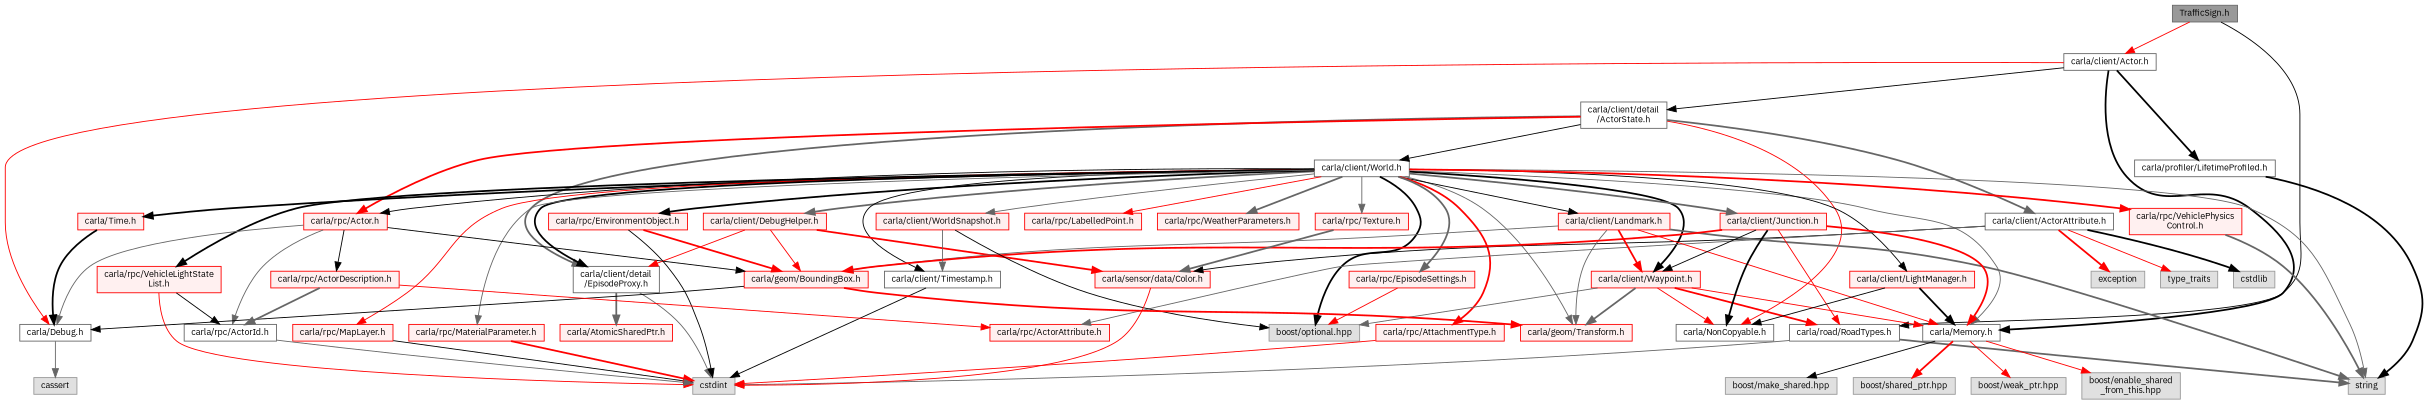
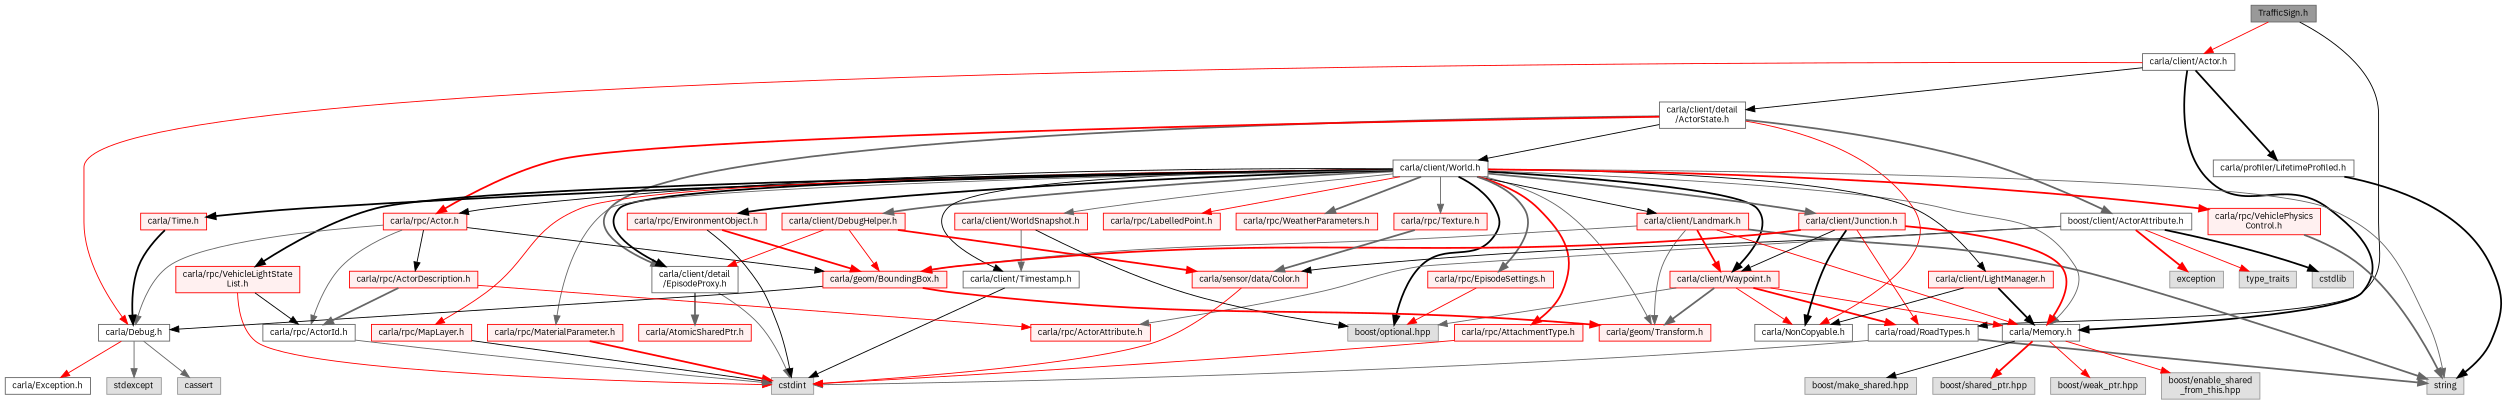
node "carla/client/ActorAttribute.h": label "carla/client/ActorAttribute.h" -> "boost/client/ActorAttribute.h"
node "carla/Exception.h": added
node "stdexcept": added
